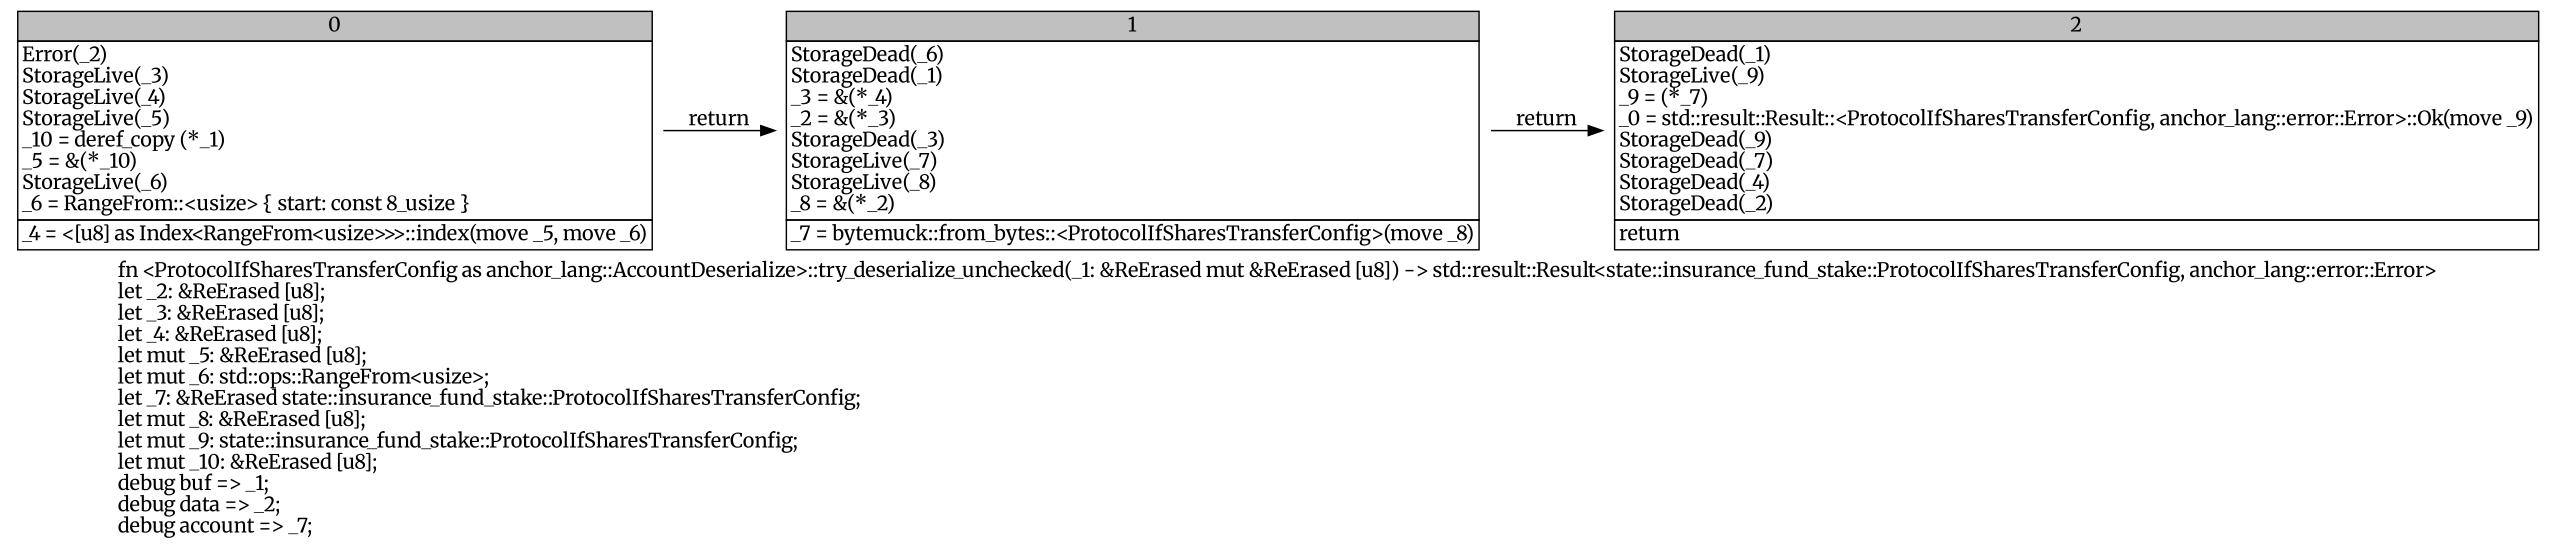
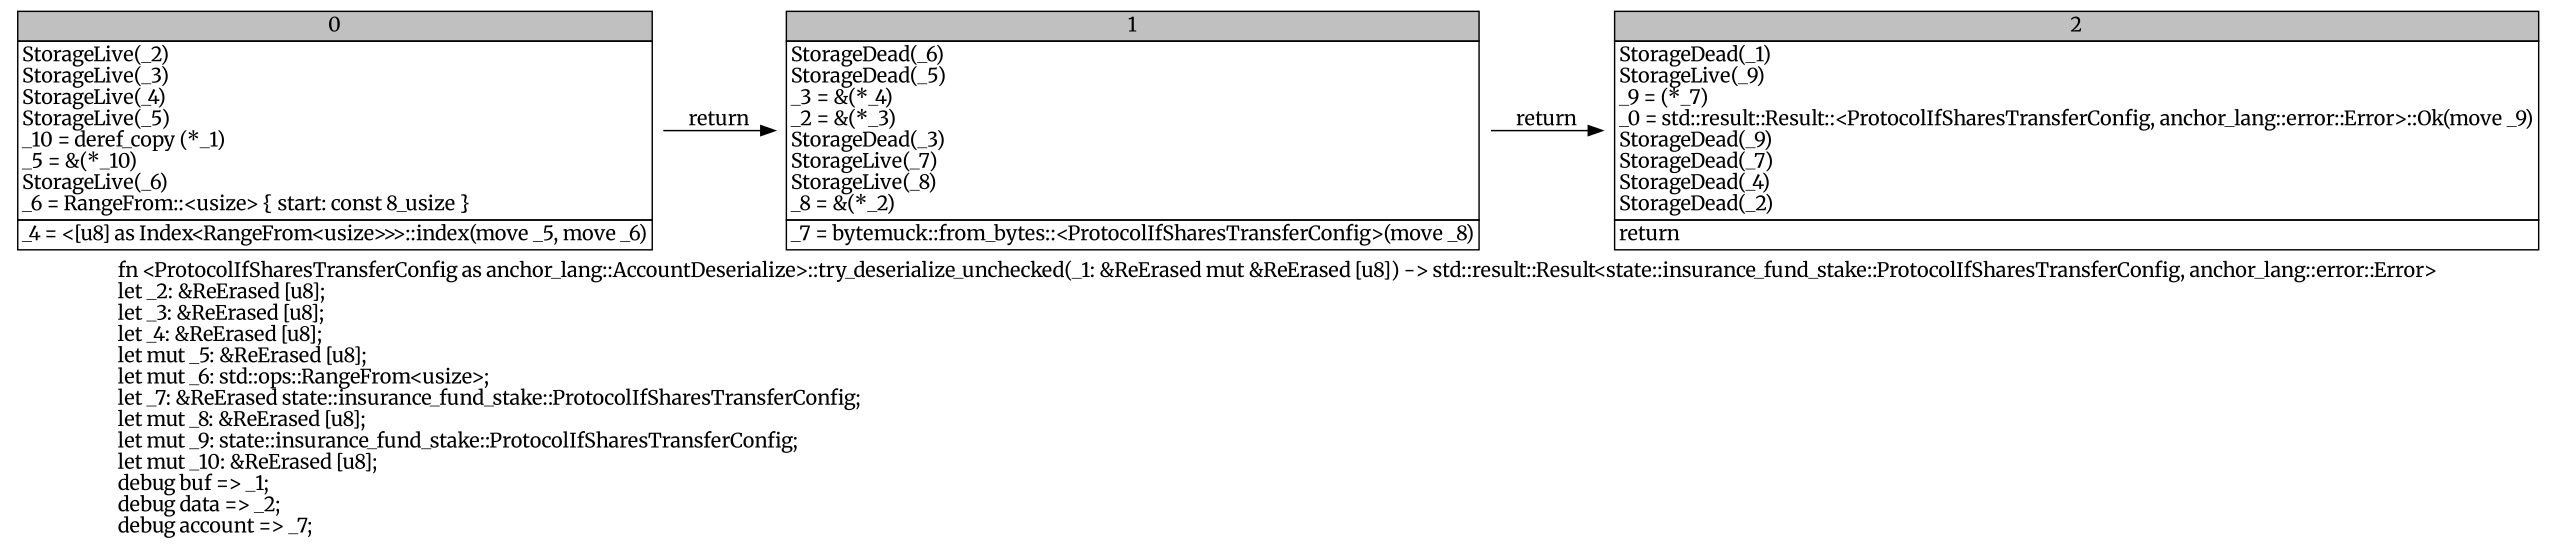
node "0": text "Error(_2)" -> "StorageLive(_2)"
node "1": text "StorageDead(_1)" -> "StorageDead(_5)"
